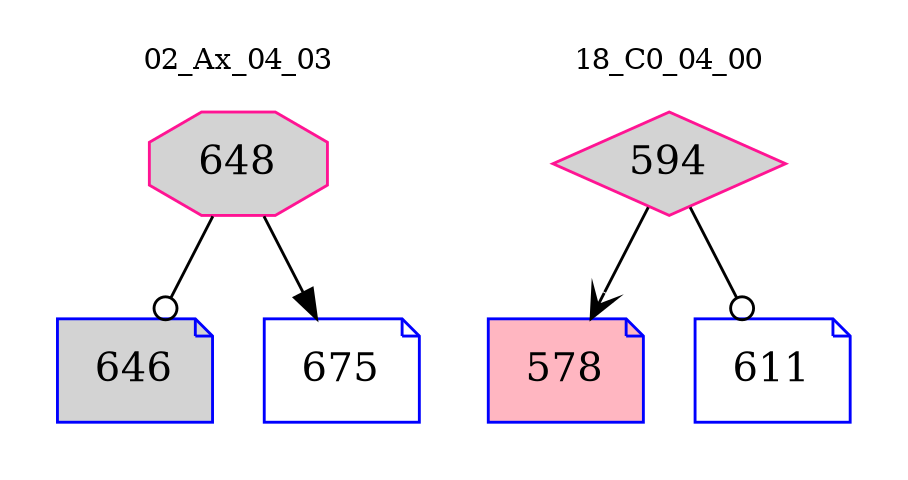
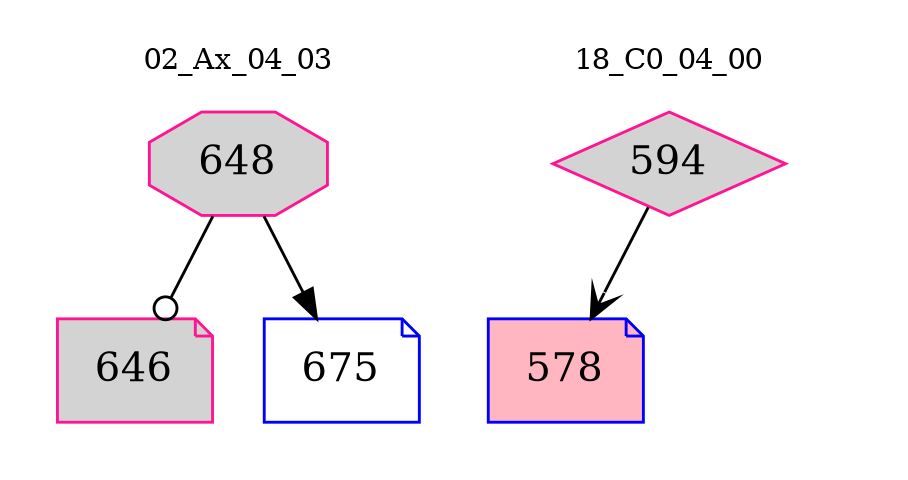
node "646": color blue -> deeppink
node "611": removed
